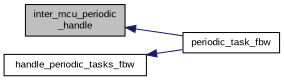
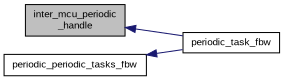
node "handle_periodic_tasks_fbw": label "handle_periodic_tasks_fbw" -> "periodic_periodic_tasks_fbw"
